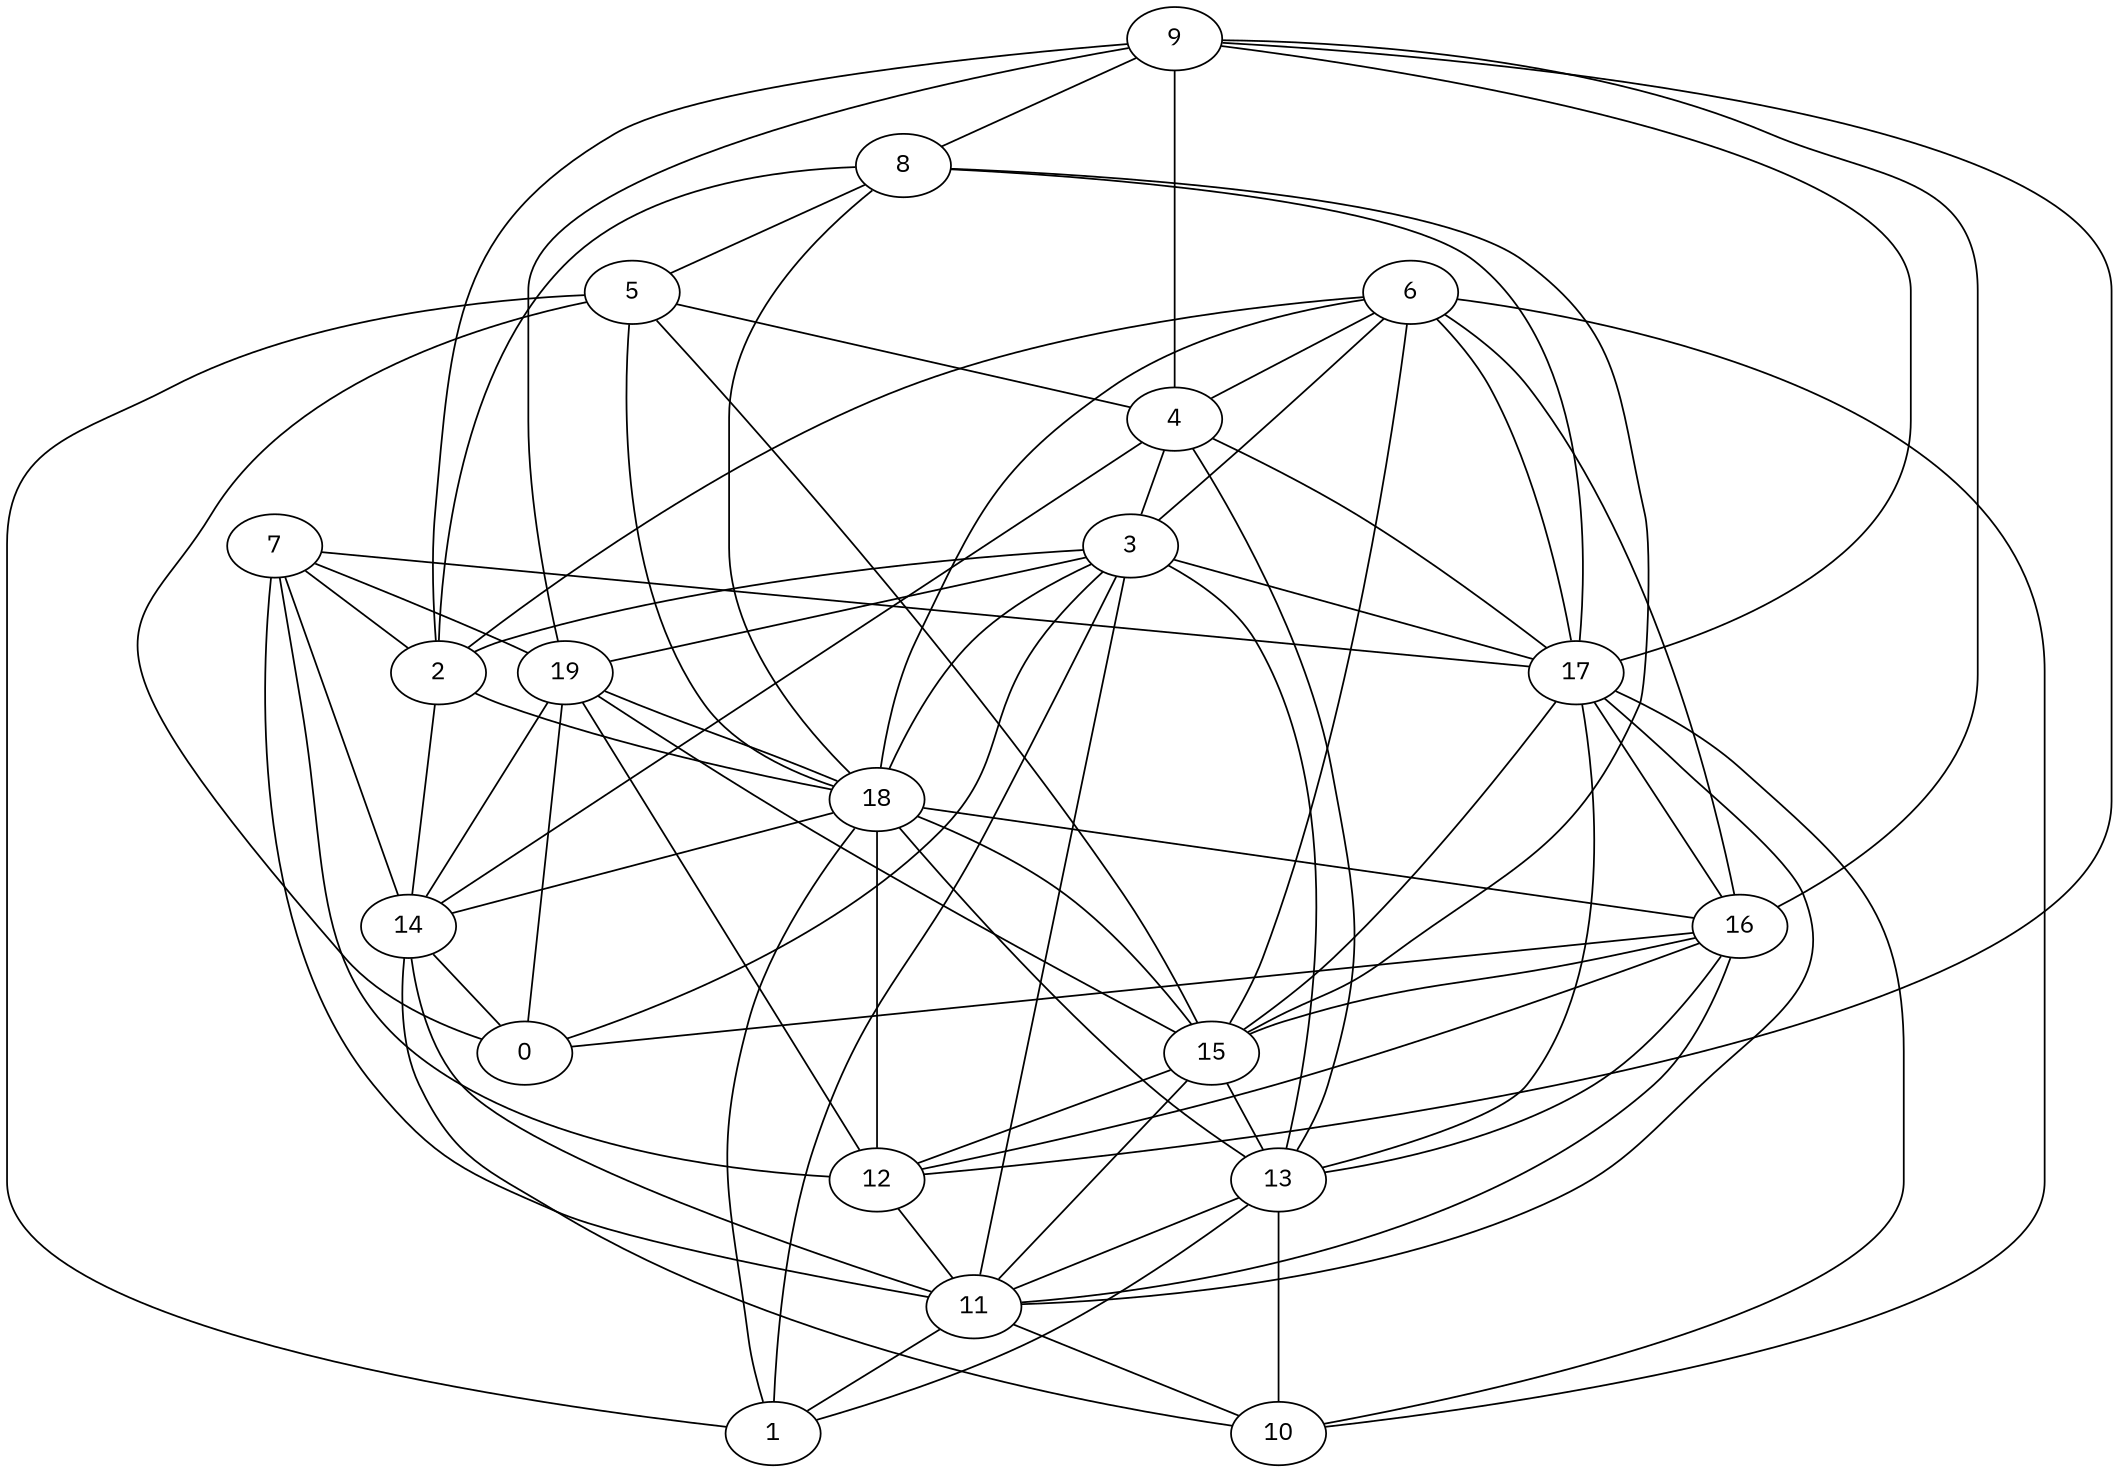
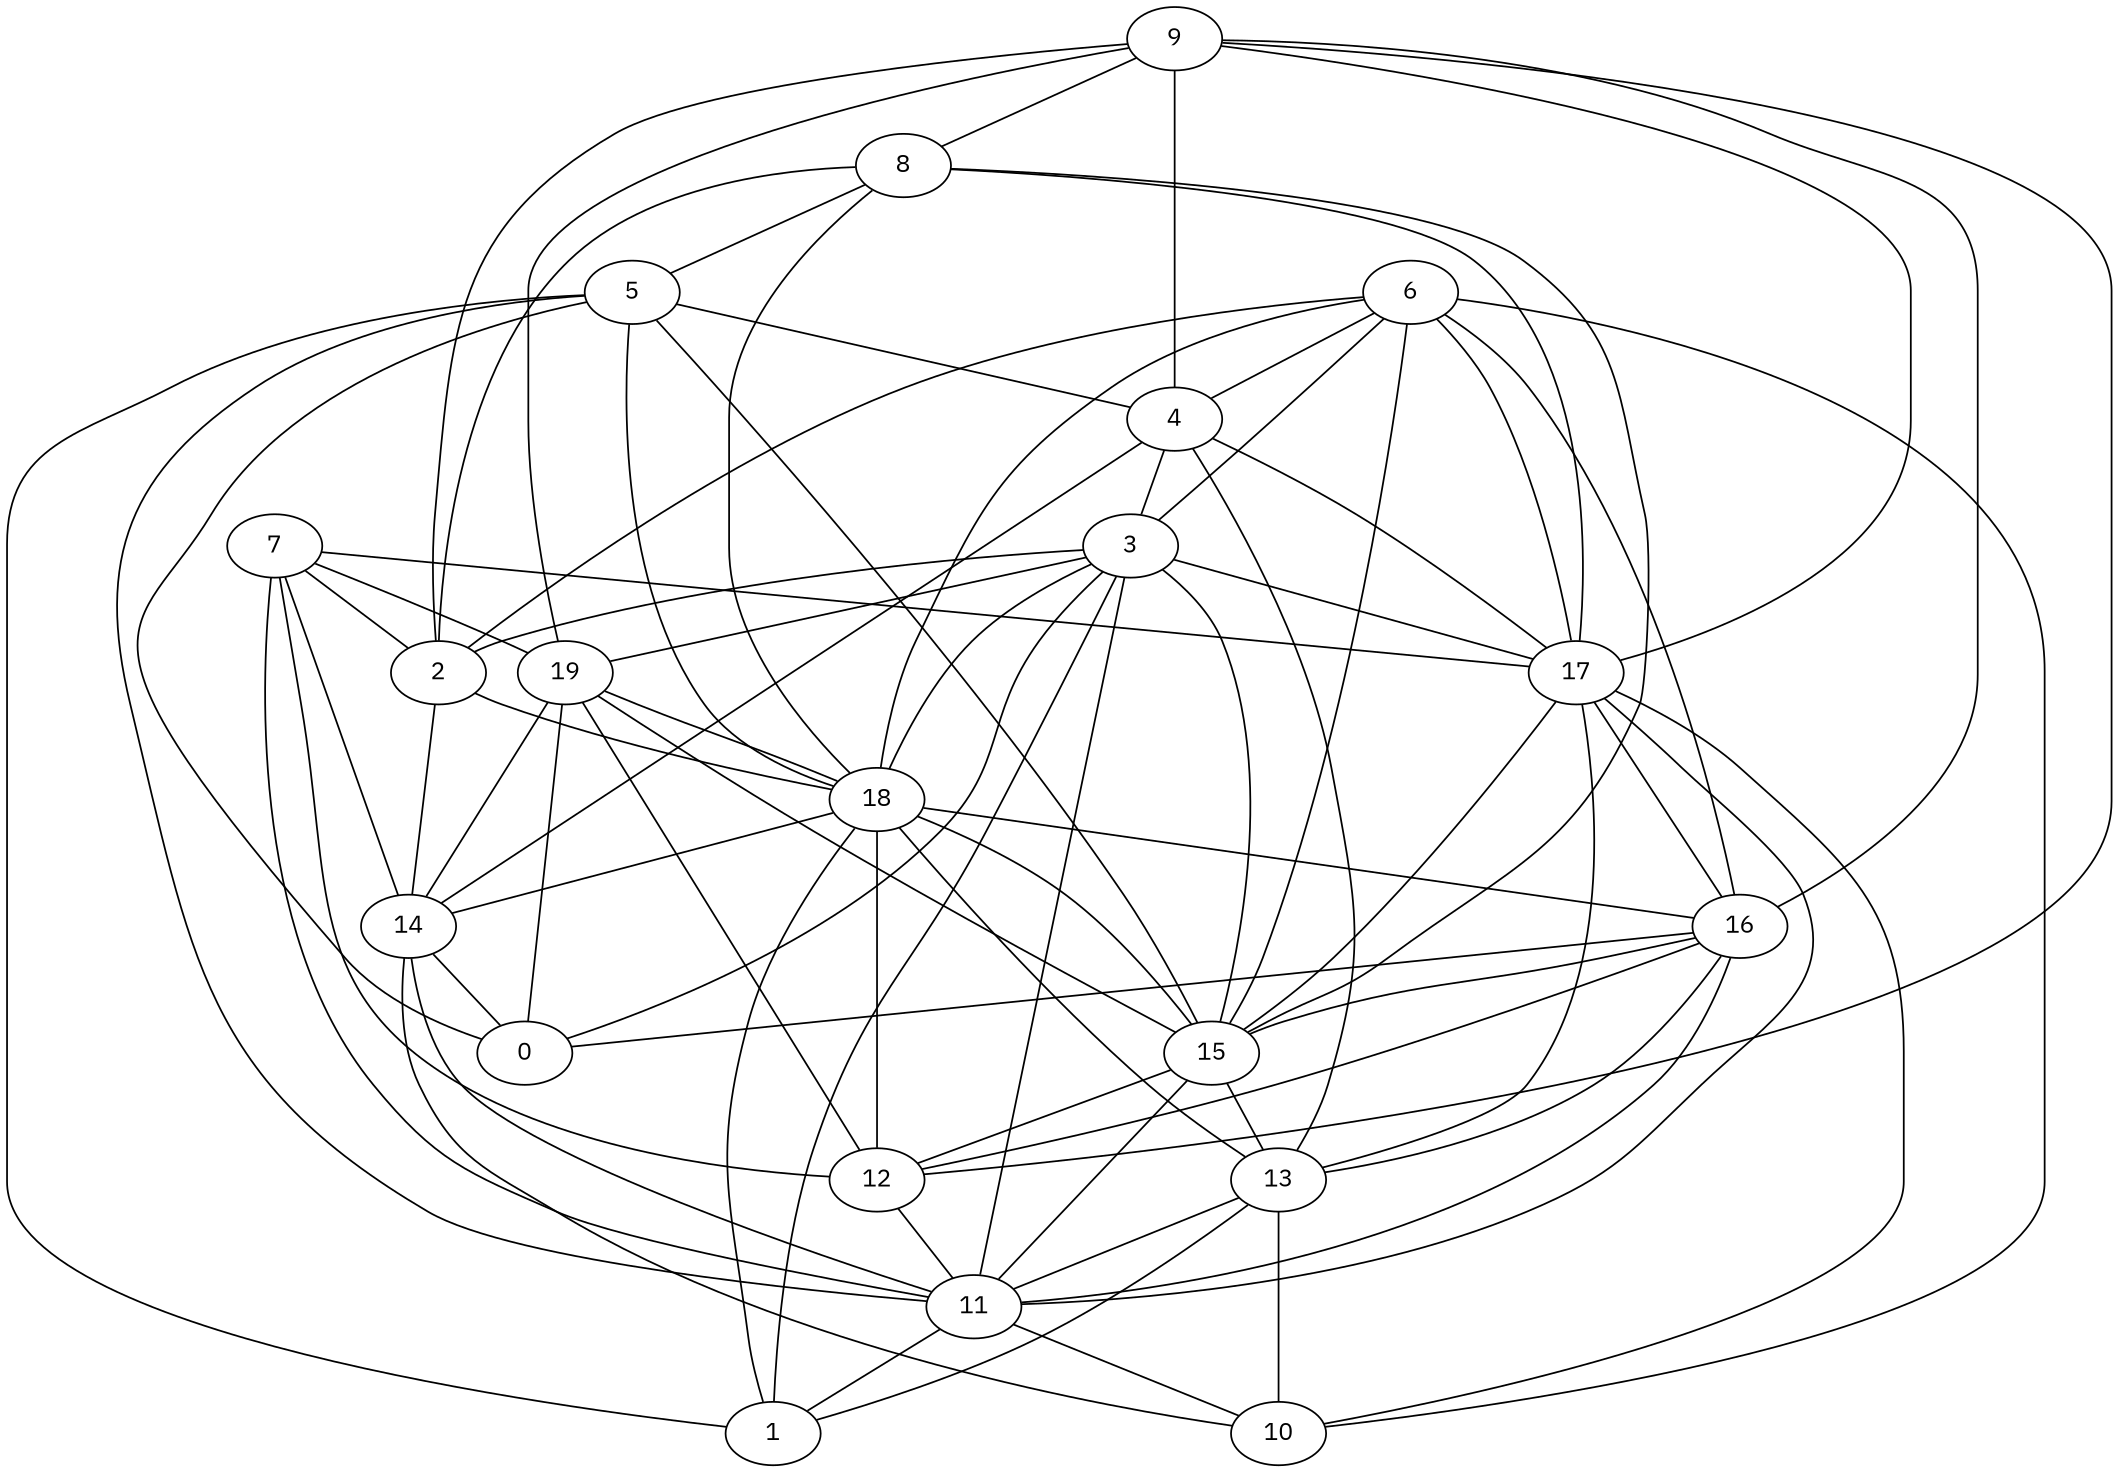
edge "3" -- "13": now "3" -- "15"
edge "5" -- "11": added
